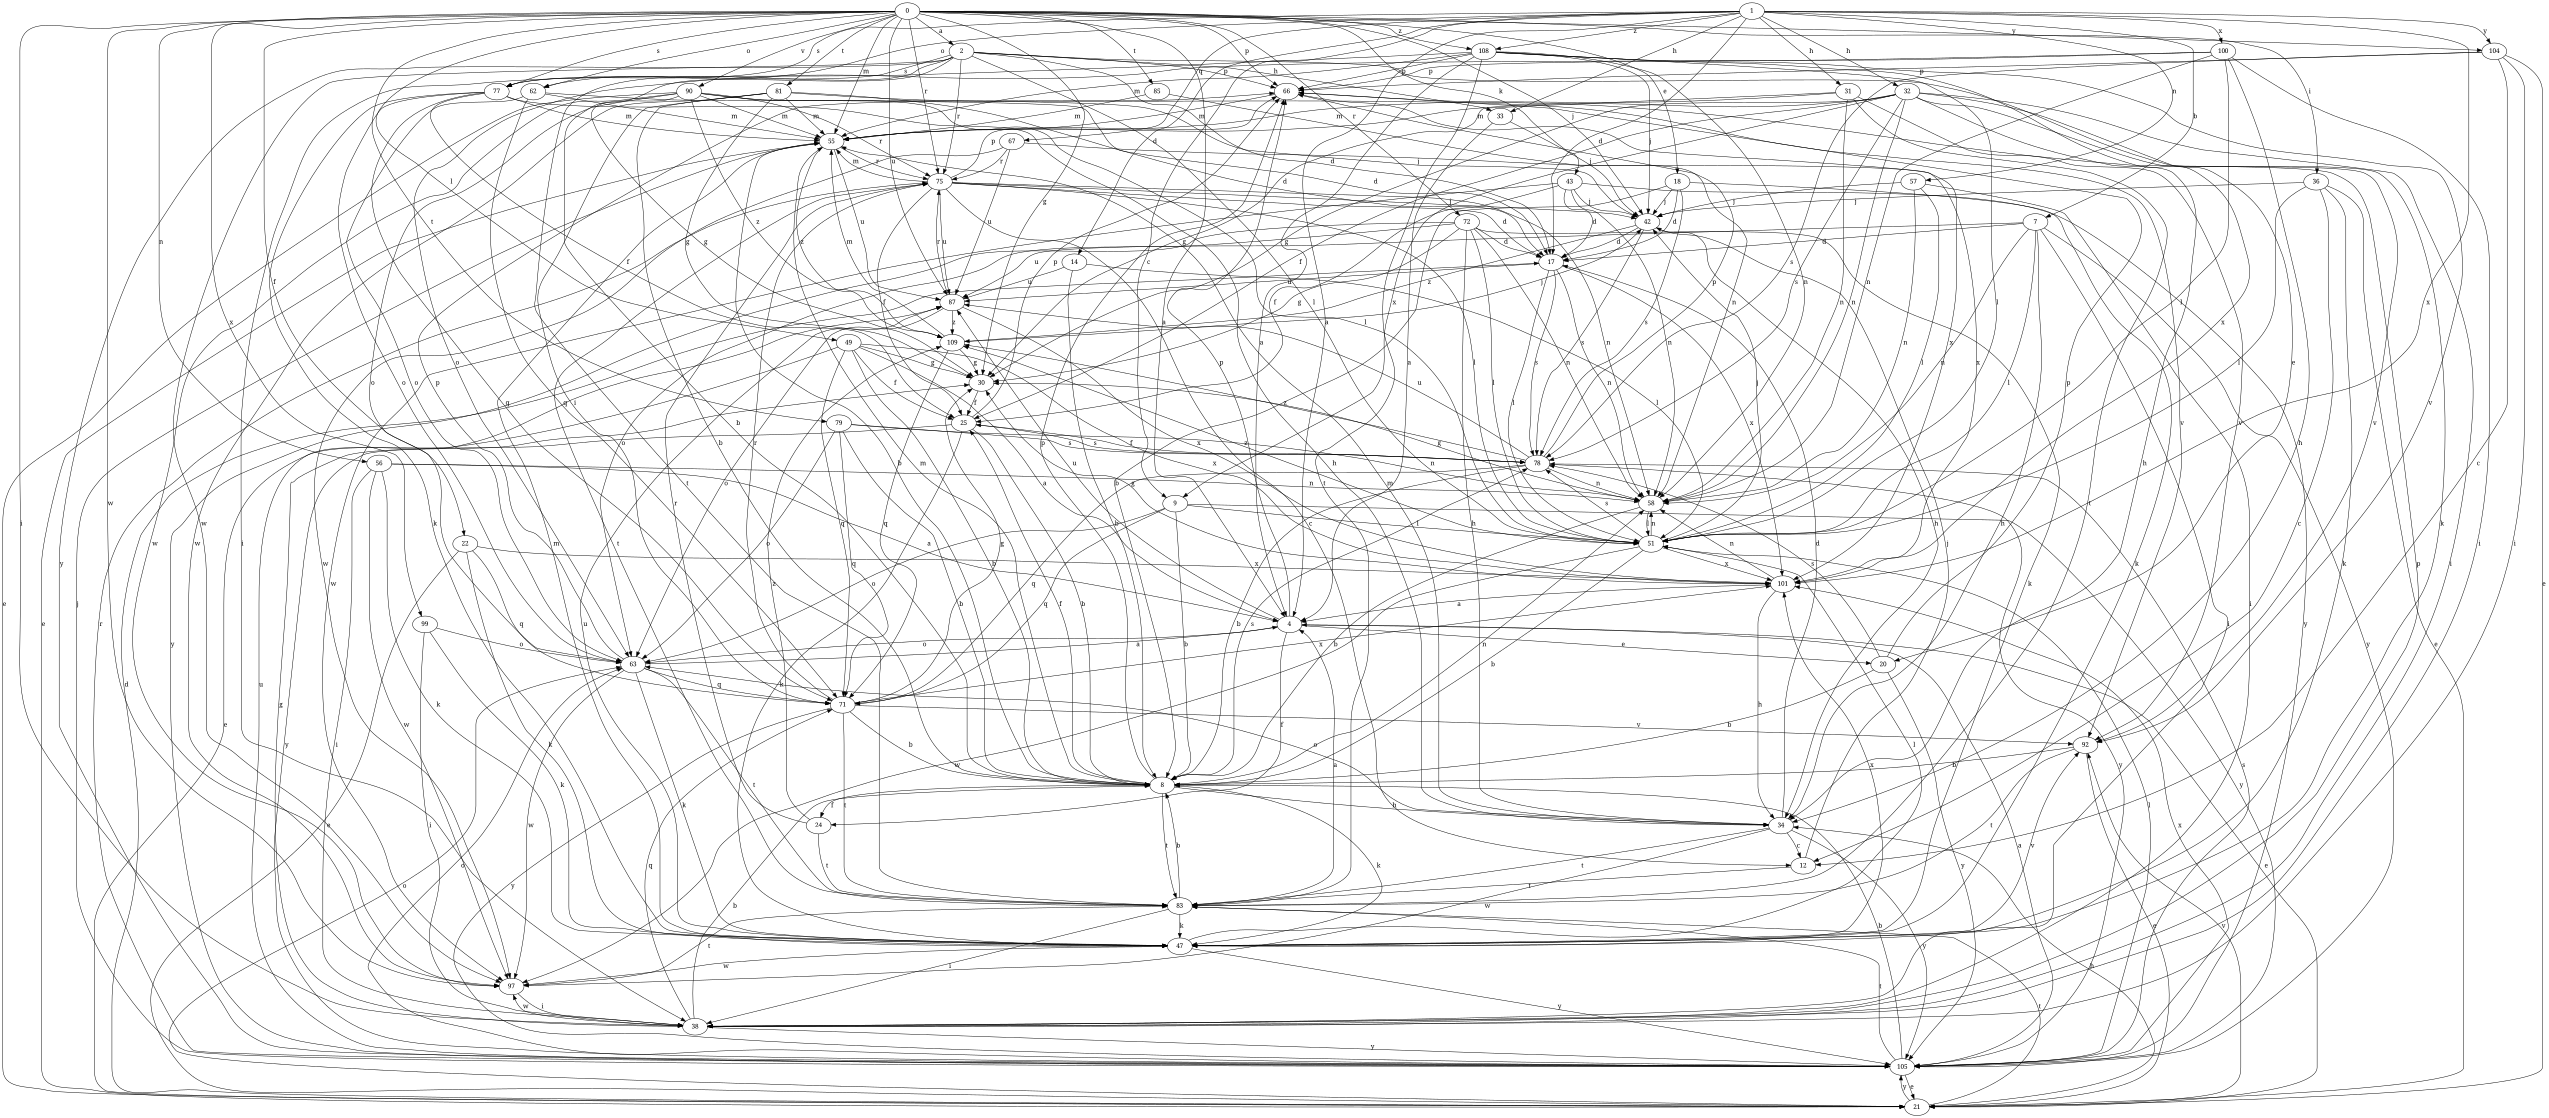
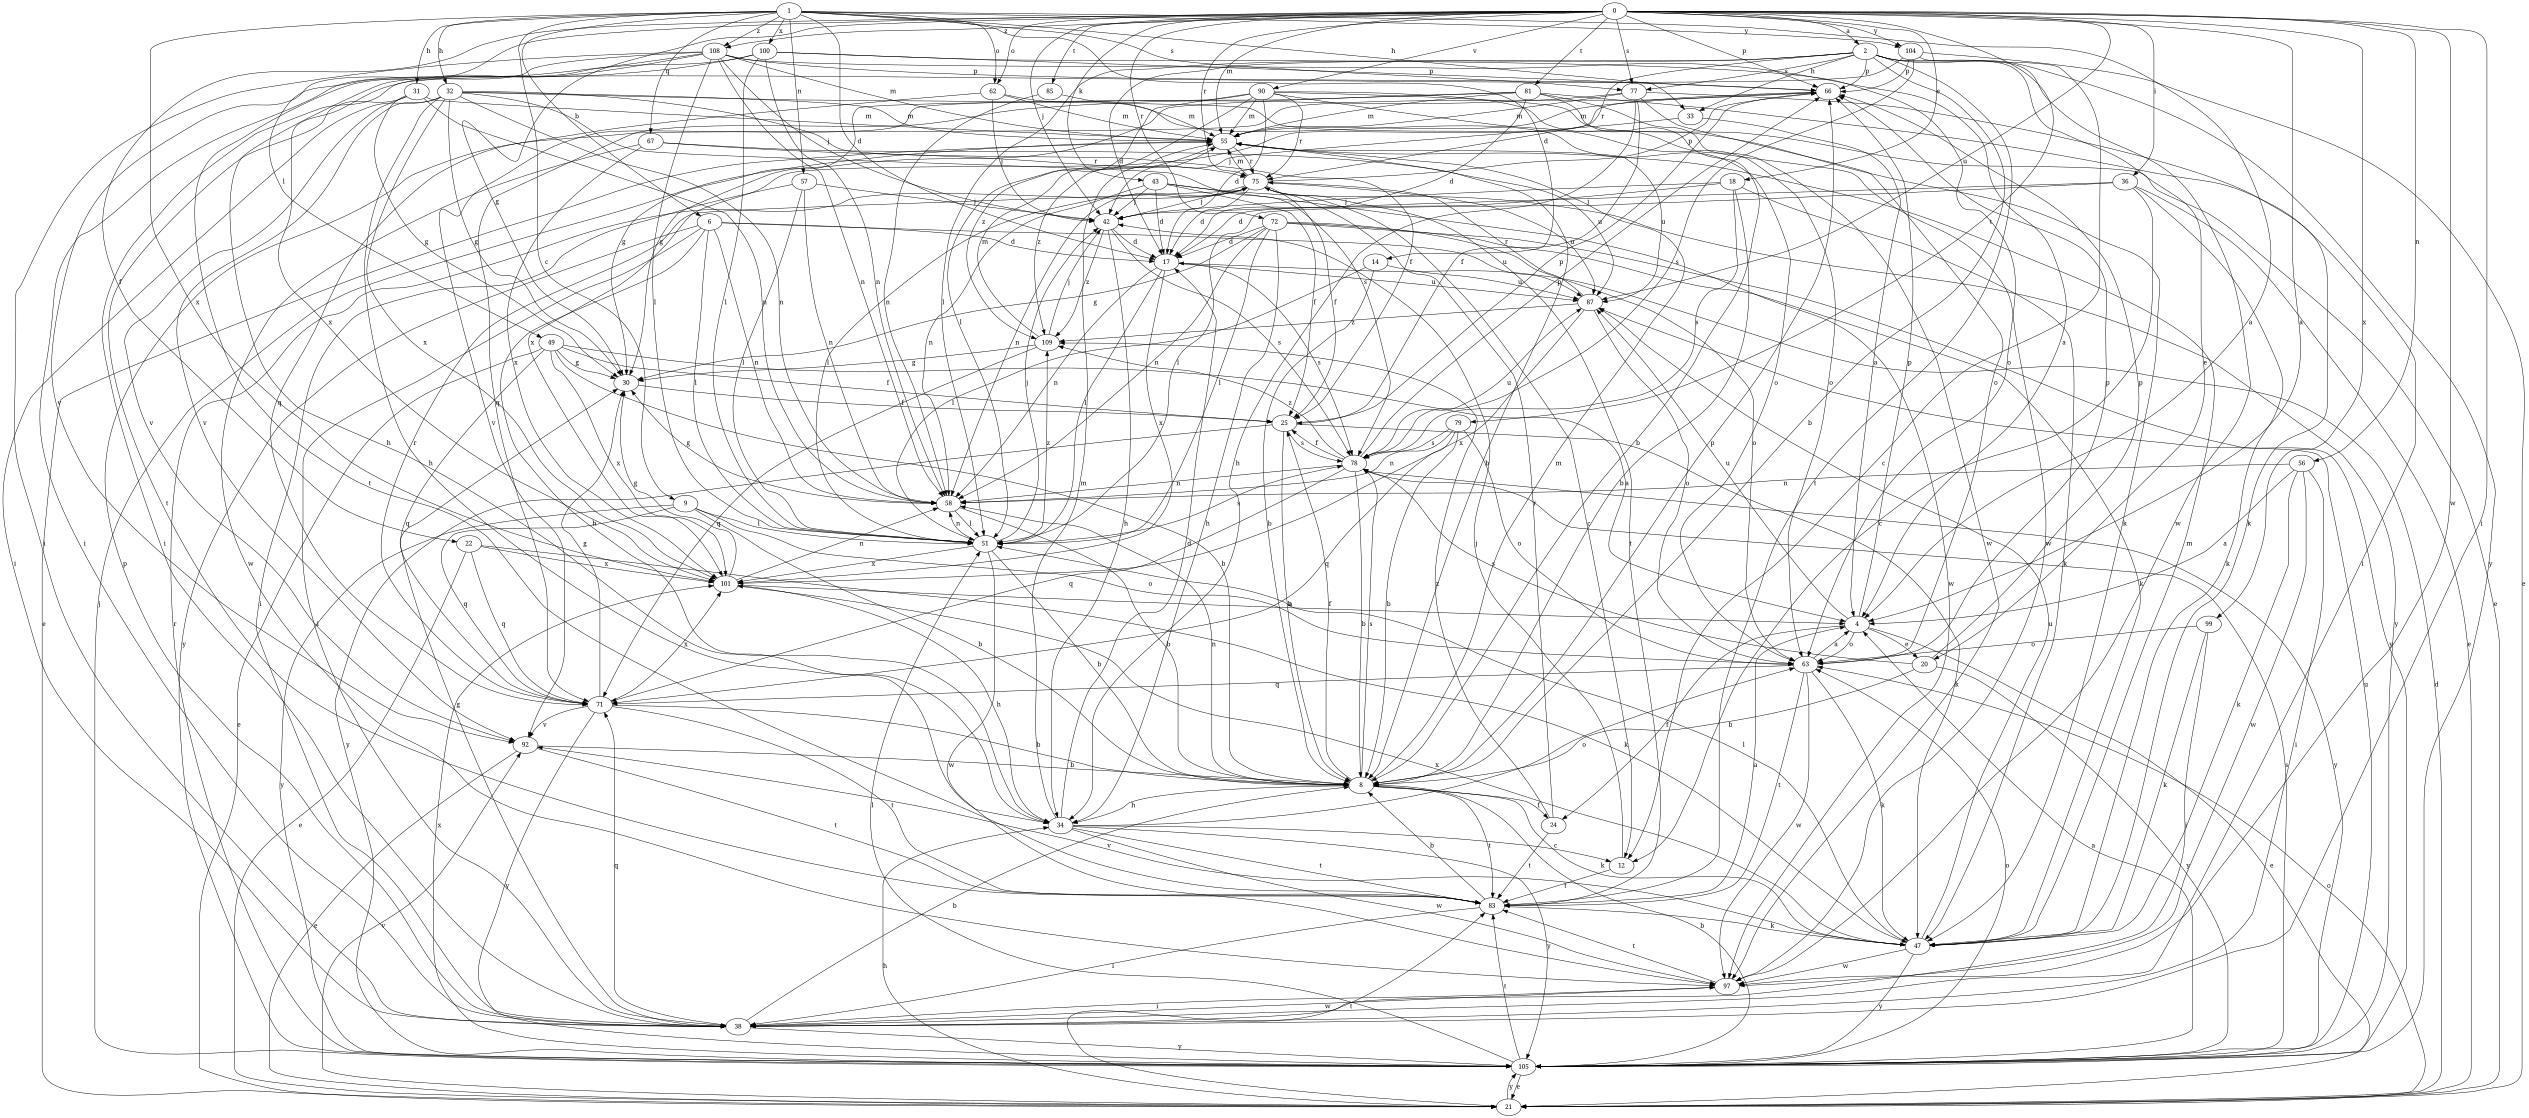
edge "32" -> "9": now "32" -> "101"
node "7": label "7" -> "6"
edge "81" -> "71": now "81" -> "38"
